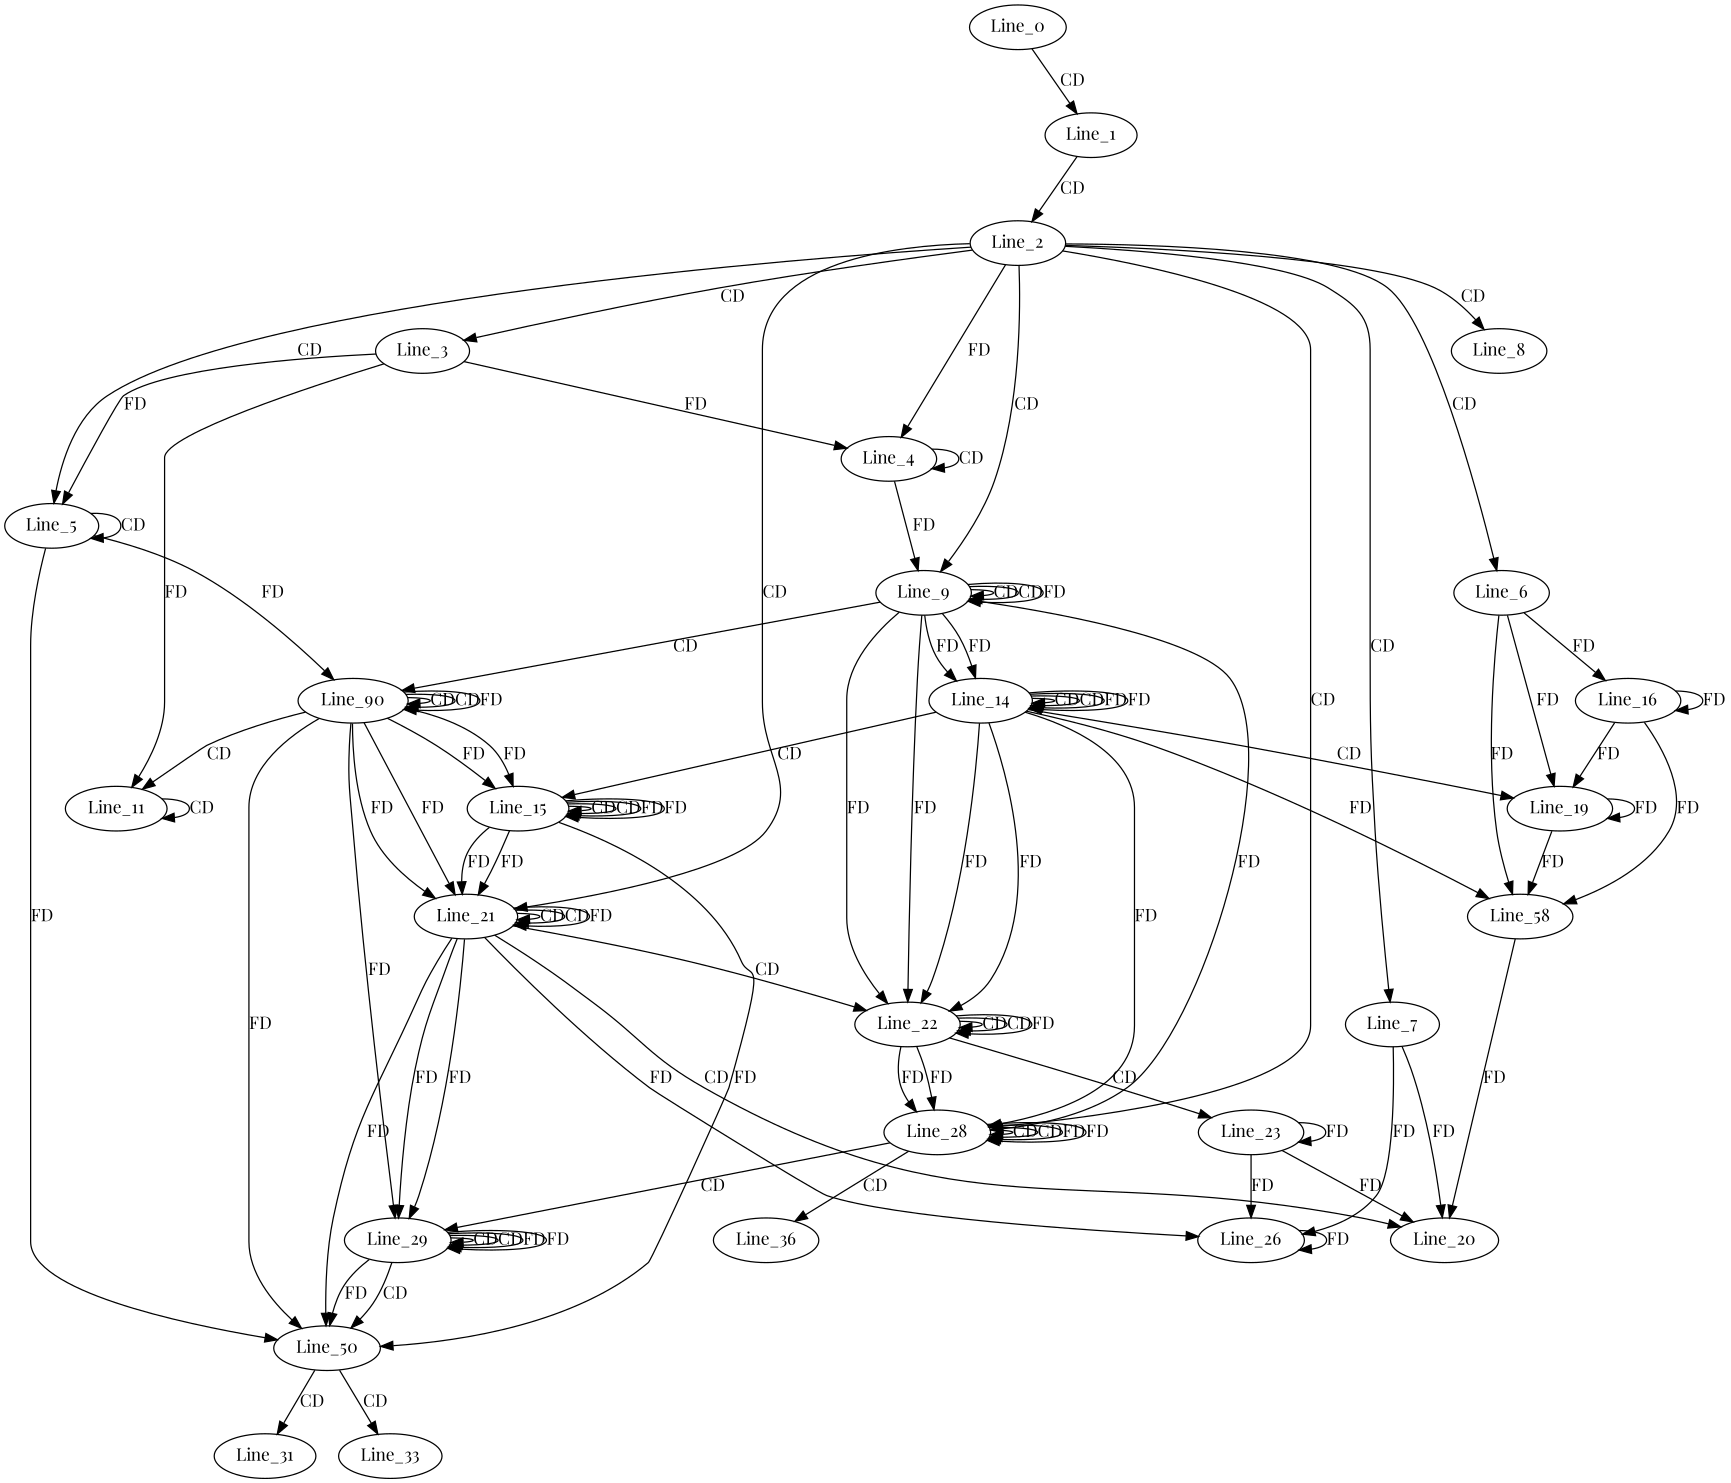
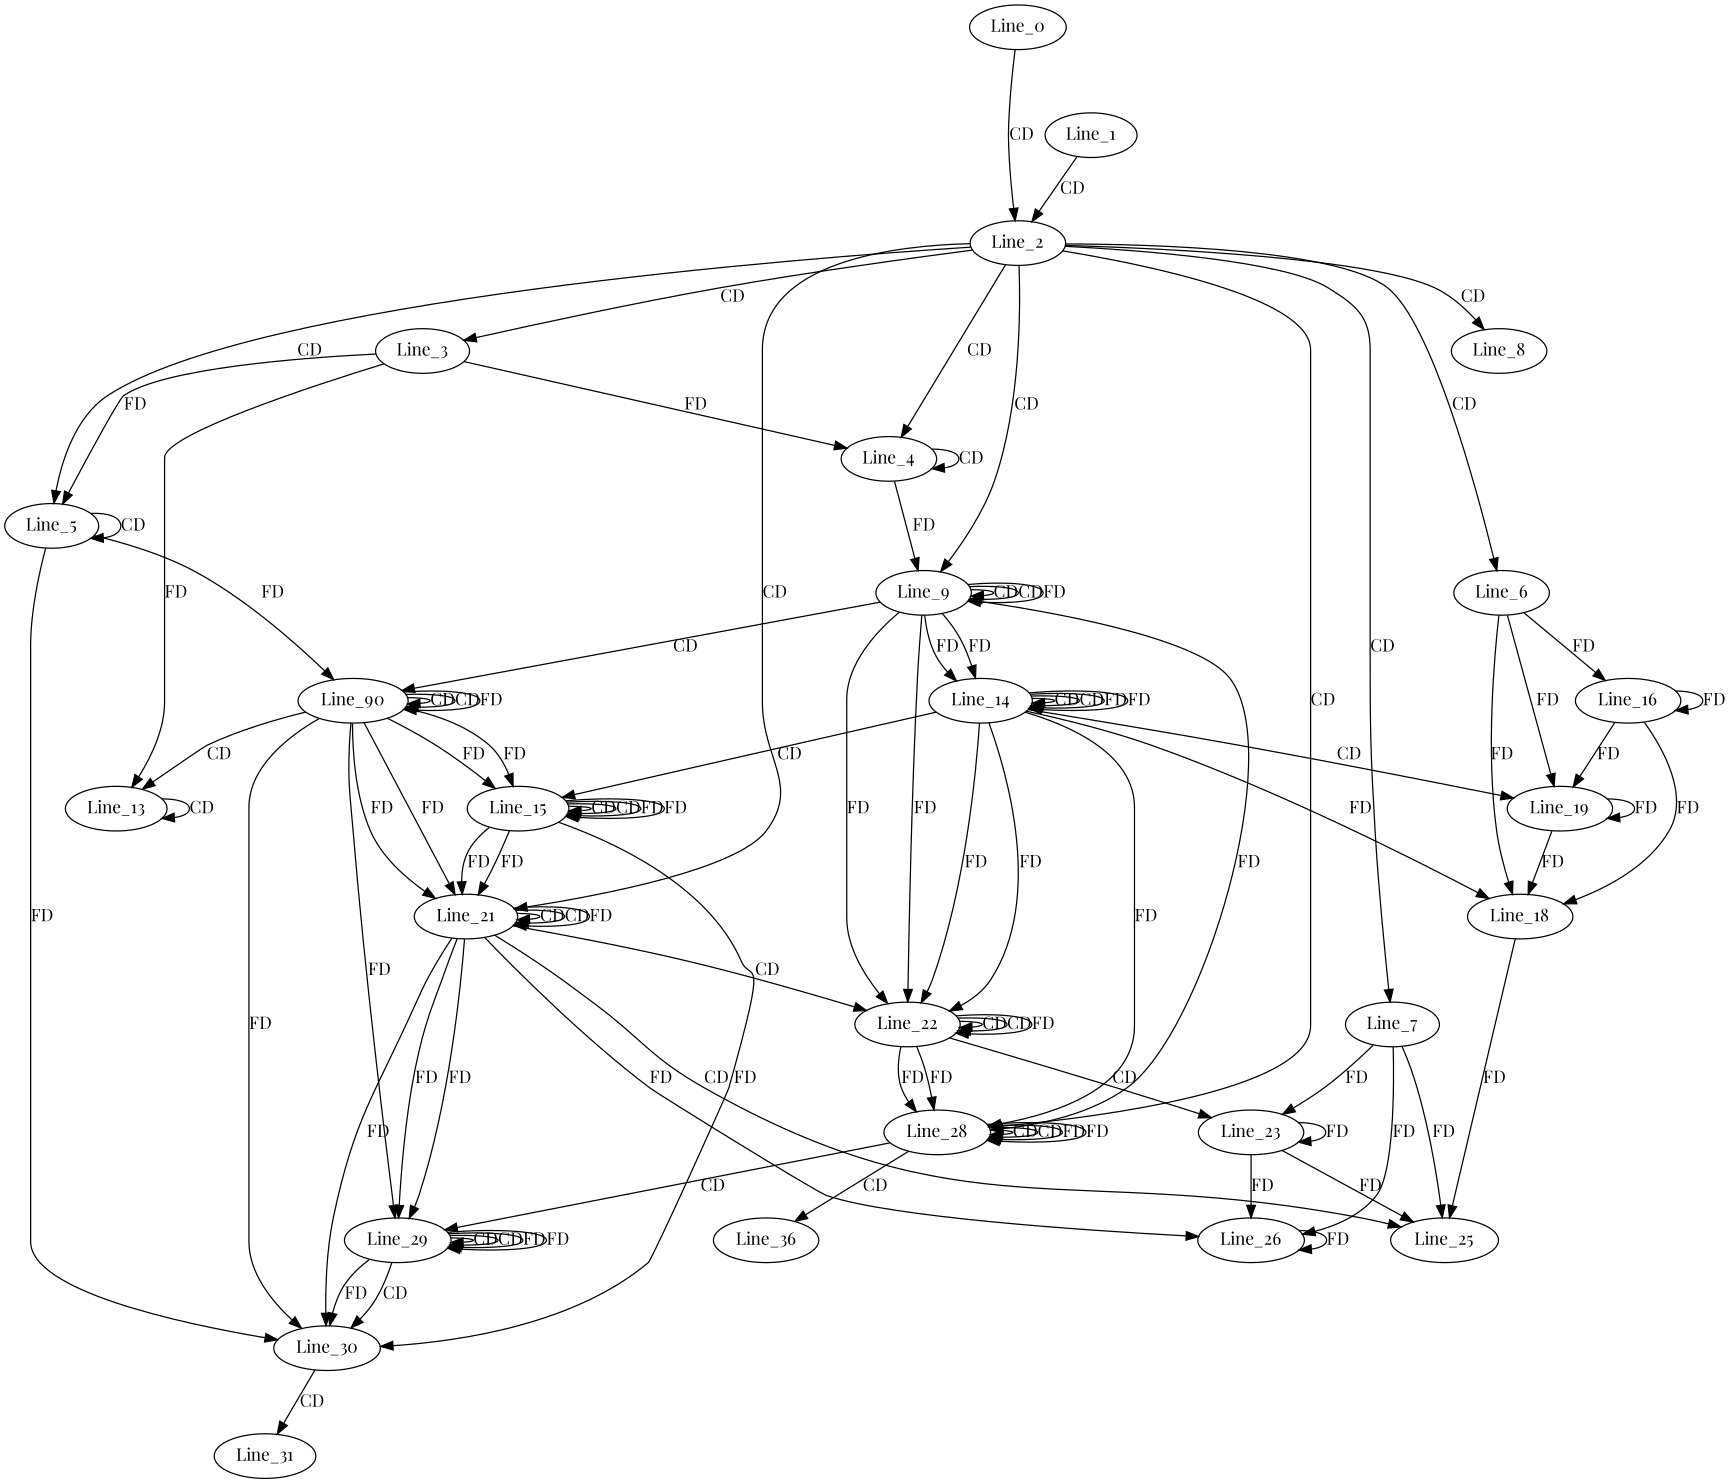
edge "Line_0" -> "Line_1": now "Line_0" -> "Line_2"
edge "Line_2" -> "Line_4": label "FD" -> "CD"
node "Line_11": label "Line_11" -> "Line_13"
node "Line_58": label "Line_58" -> "Line_18"
edge "Line_7" -> "Line_23": added, label "FD"
node "Line_20": label "Line_20" -> "Line_25"
node "Line_50": label "Line_50" -> "Line_30"
node "Line_33": removed
